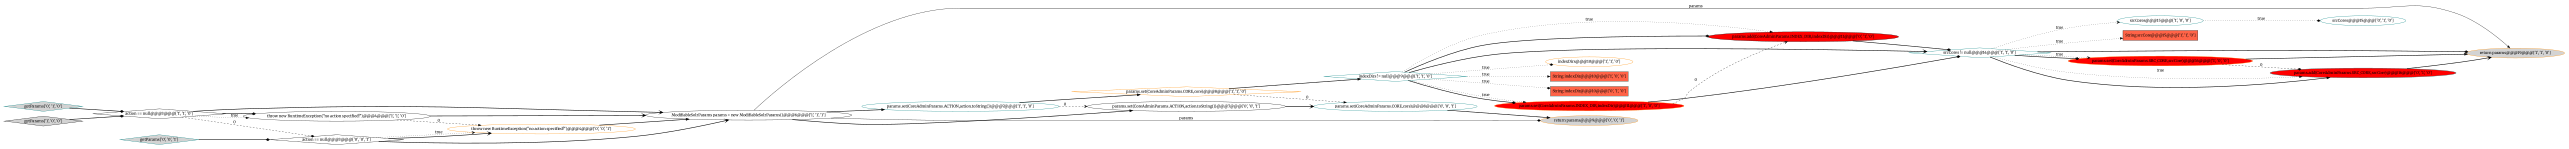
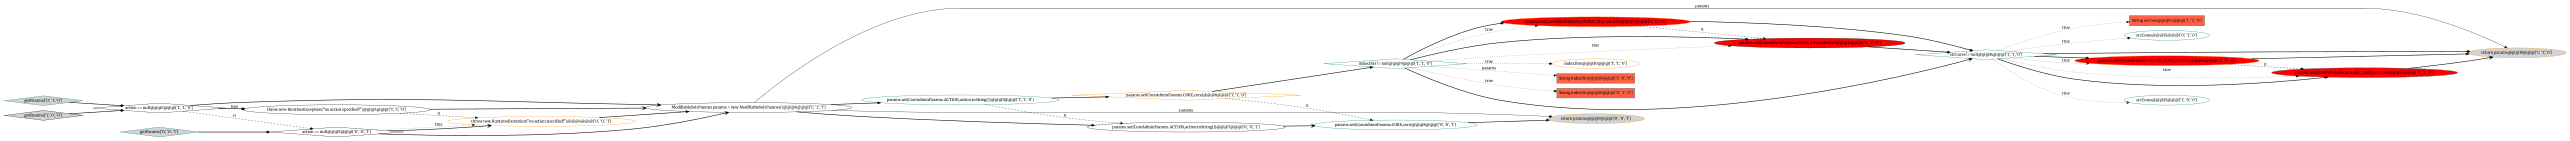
edge "srcCores@@@15@@@['1', '0', '0']" -> "srcCores@@@15@@@['0', '1', '0']": now "srcCores != null@@@14@@@['1', '1', '0']" -> "srcCores@@@15@@@['0', '1', '0']"
edge "indexDirs != null@@@9@@@['1', '1', '0']" -> "String indexDir@@@10@@@['1', '0', '0']": label "true" -> "params"
